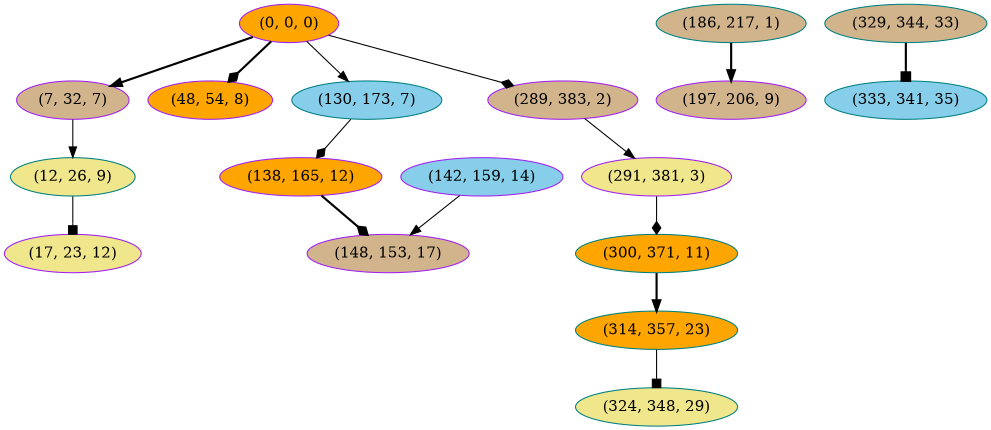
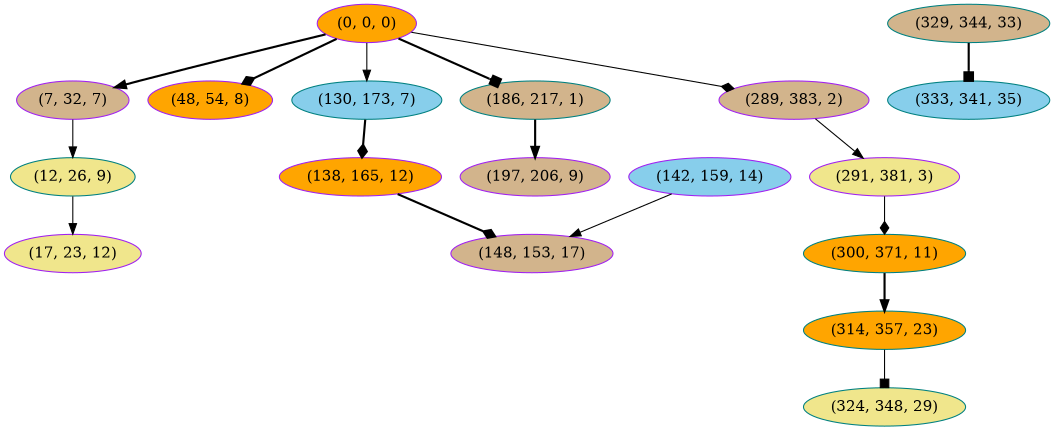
edge "(0, 0, 0)" -> "(186, 217, 1)": added
edge "(130, 173, 7)" -> "(138, 165, 12)": style solid -> bold
edge "(12, 26, 9)" -> "(17, 23, 12)": arrowhead box -> normal
